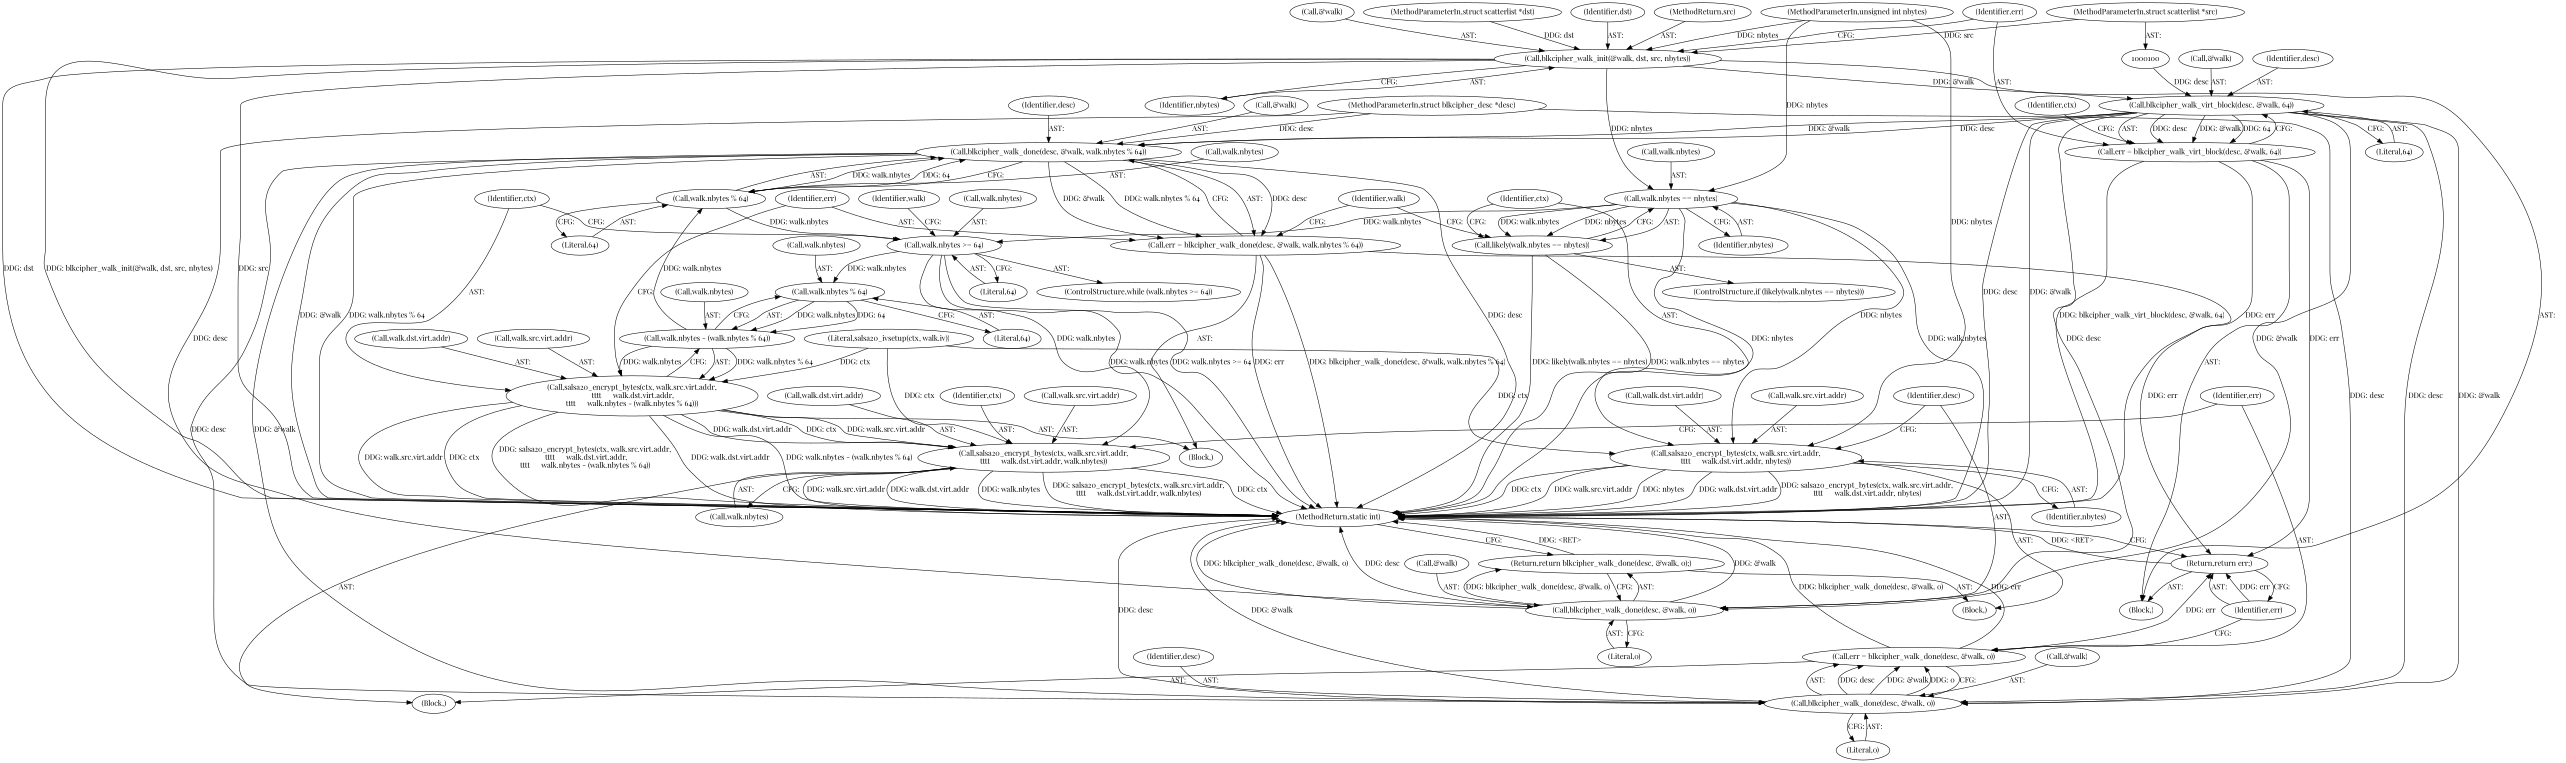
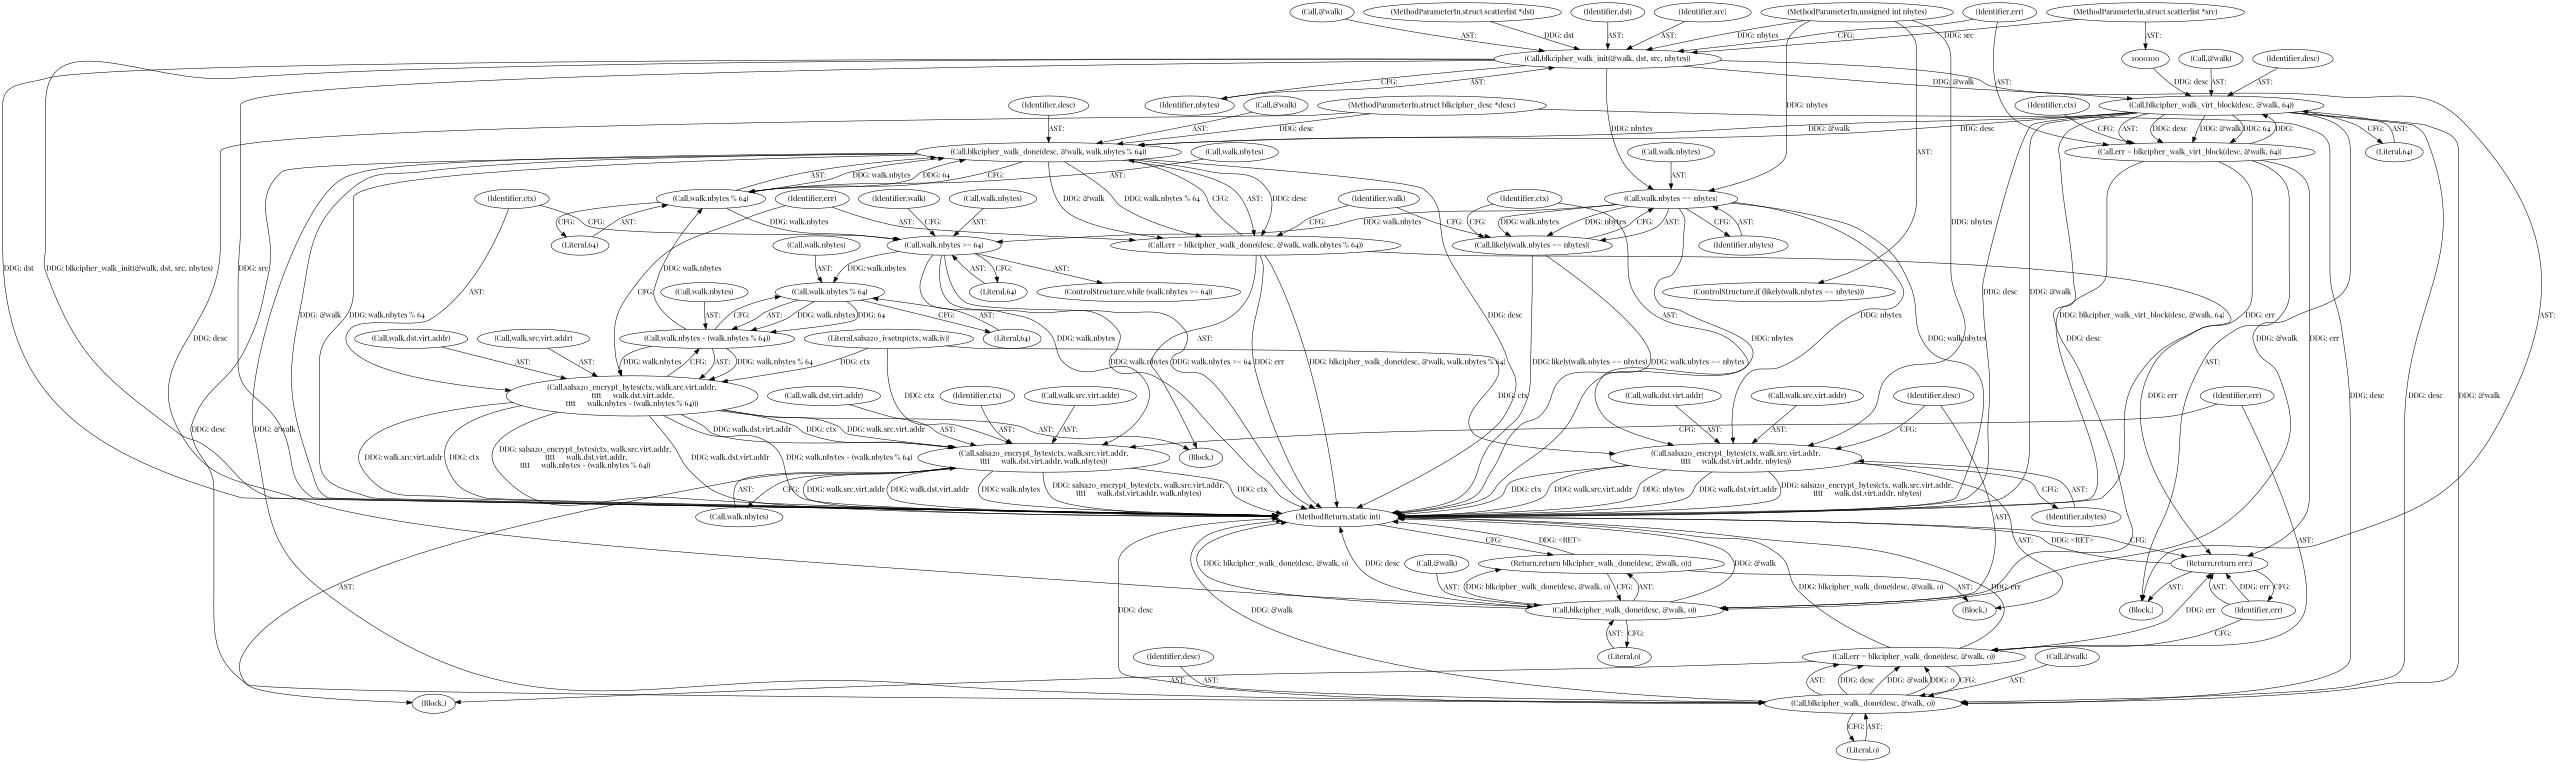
node "(MethodReturn,src)": label "(MethodReturn,src)" -> "(Identifier,src)"
edge "(Call,err = blkcipher_walk_virt_block(desc, &walk, 64))" -> "(Call,blkcipher_walk_virt_block(desc, &walk, 64))": label "CFG: " -> "DDG: "
edge "(Call,likely(walk.nbytes == nbytes))" -> "(ControlStructure,if (likely(walk.nbytes == nbytes)))": now "(MethodParameterIn,unsigned int nbytes)" -> "(ControlStructure,if (likely(walk.nbytes == nbytes)))"
